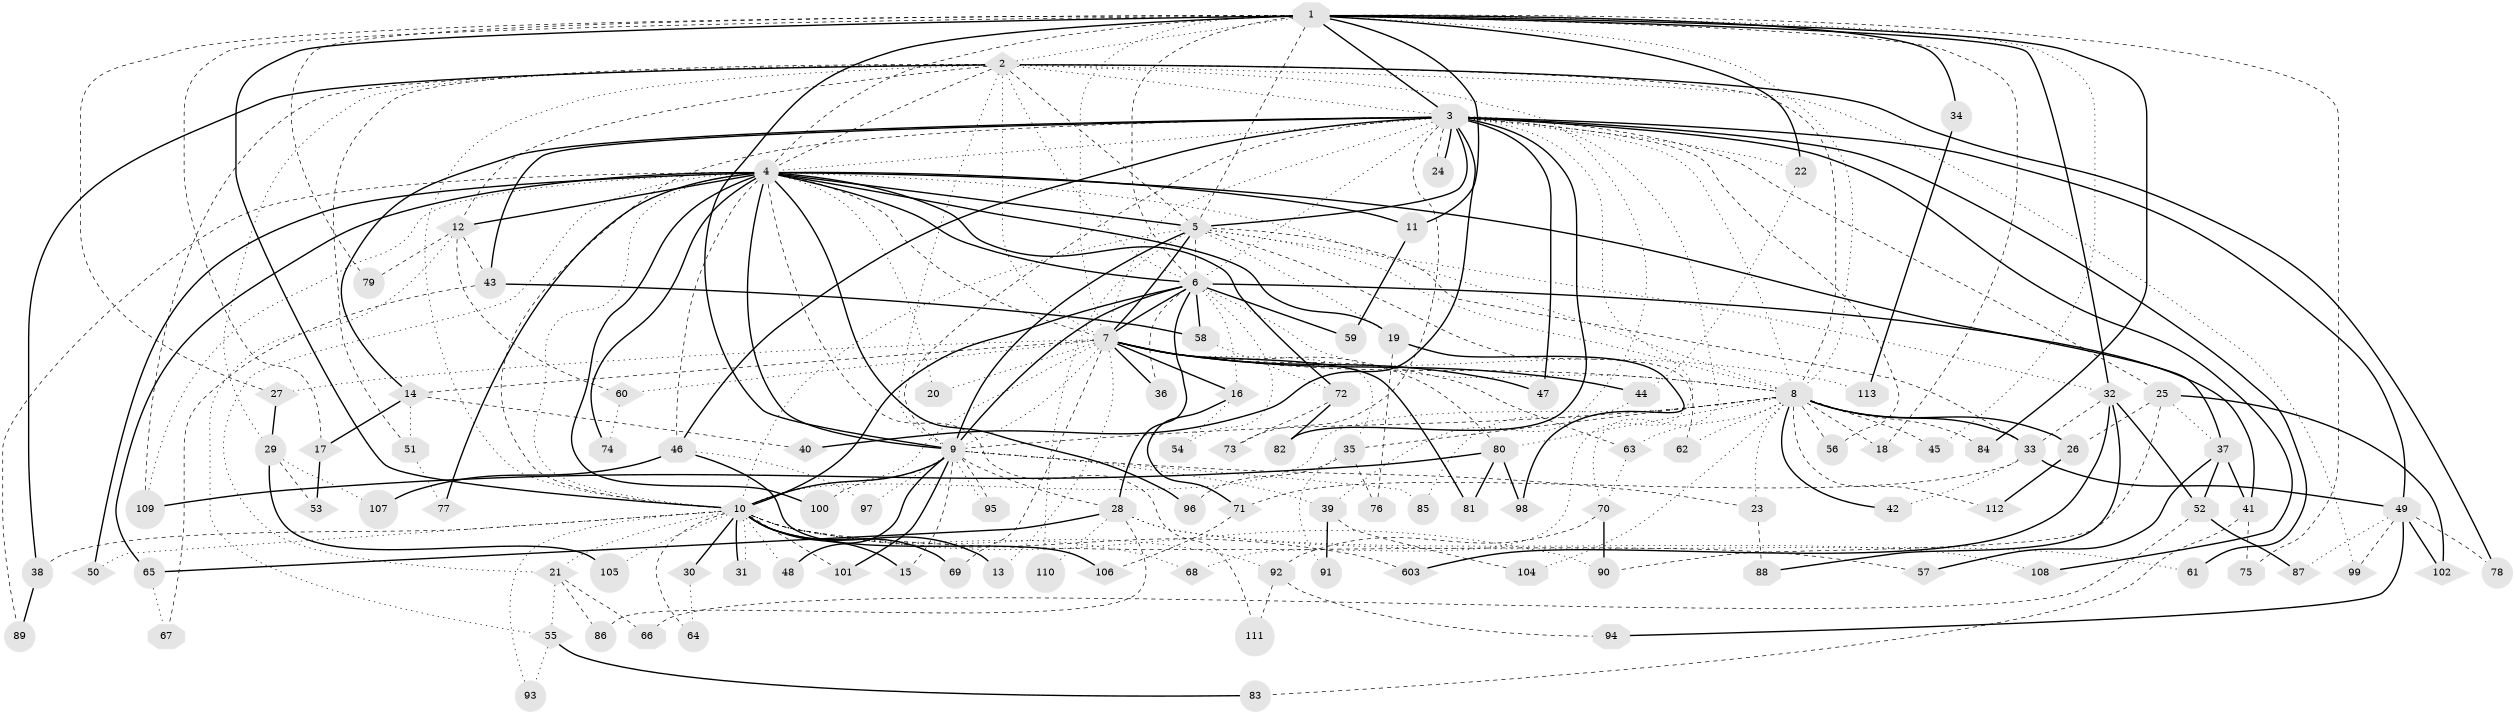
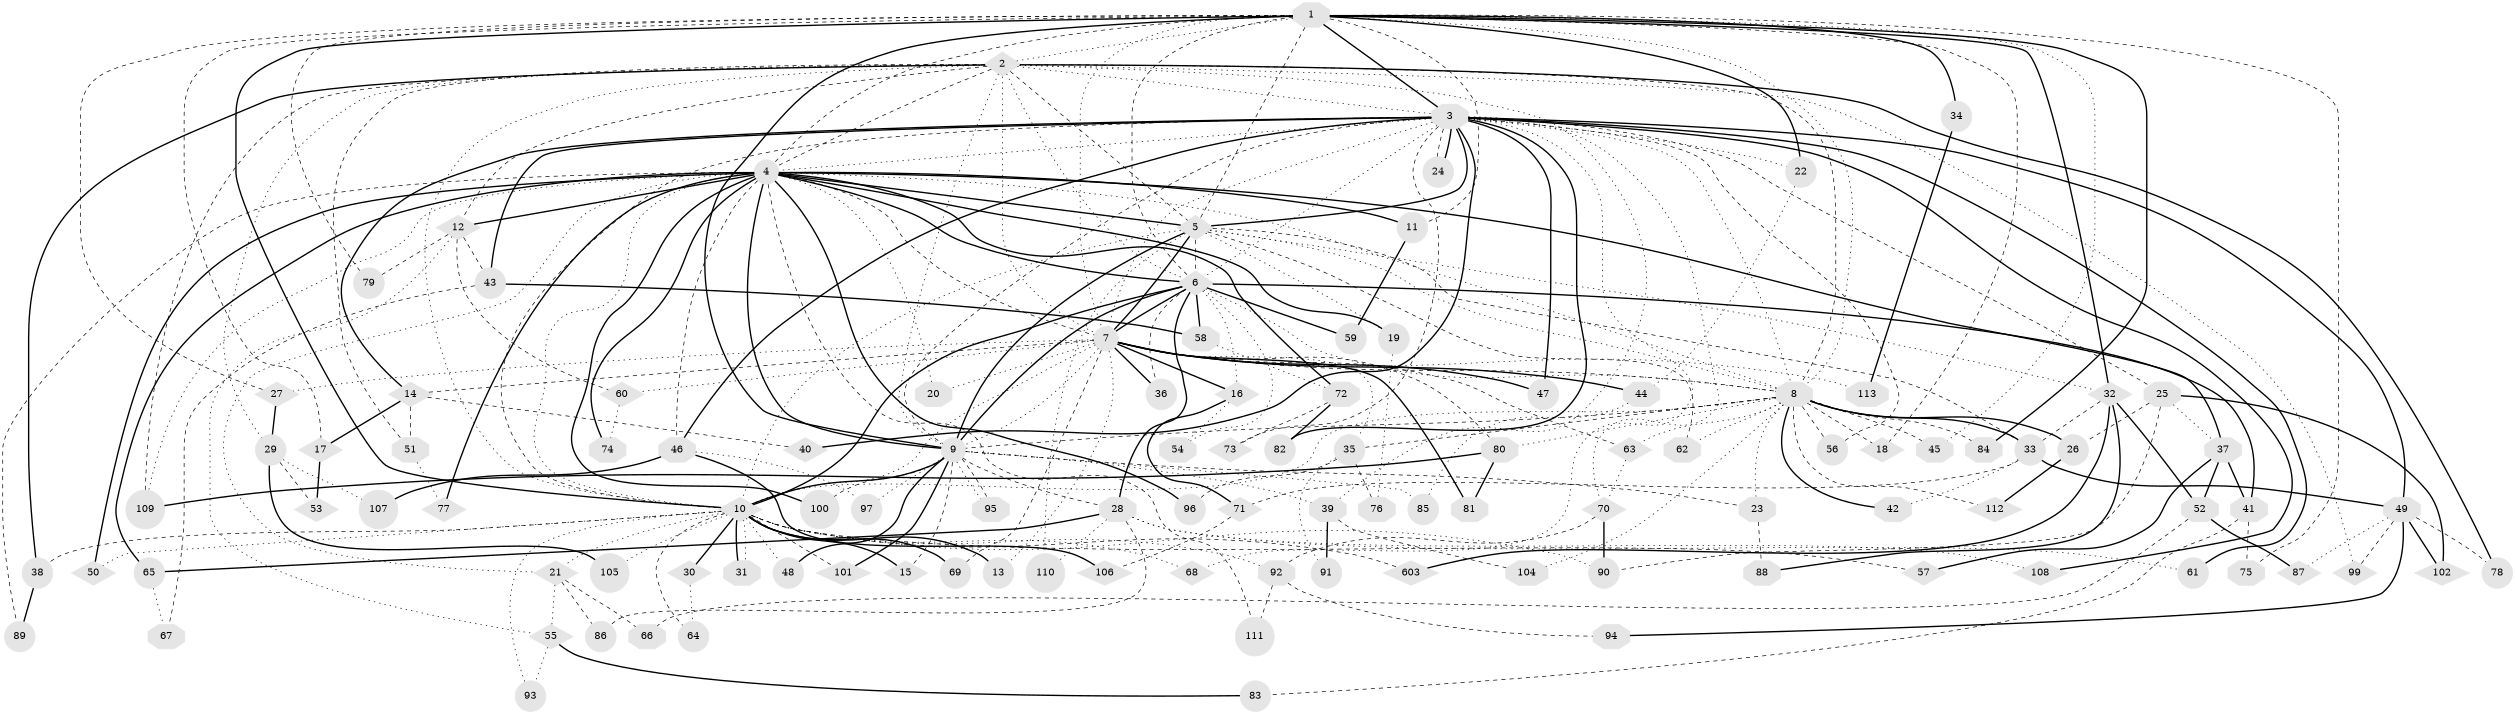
edge "1" -- "11": style bold -> dashed
edge "14" -- "51": style dotted -> dashed
edge "19" -- "76": style dashed -> dotted
node "98": removed
